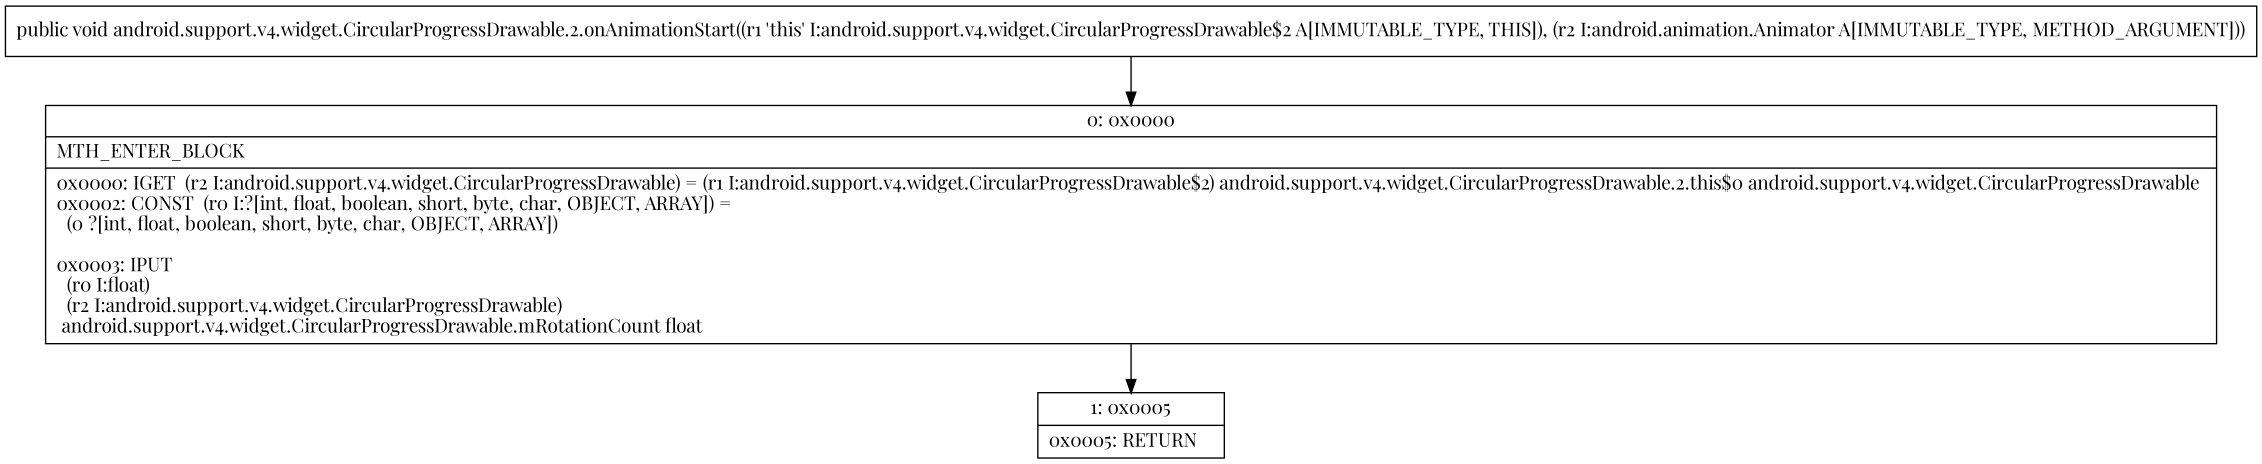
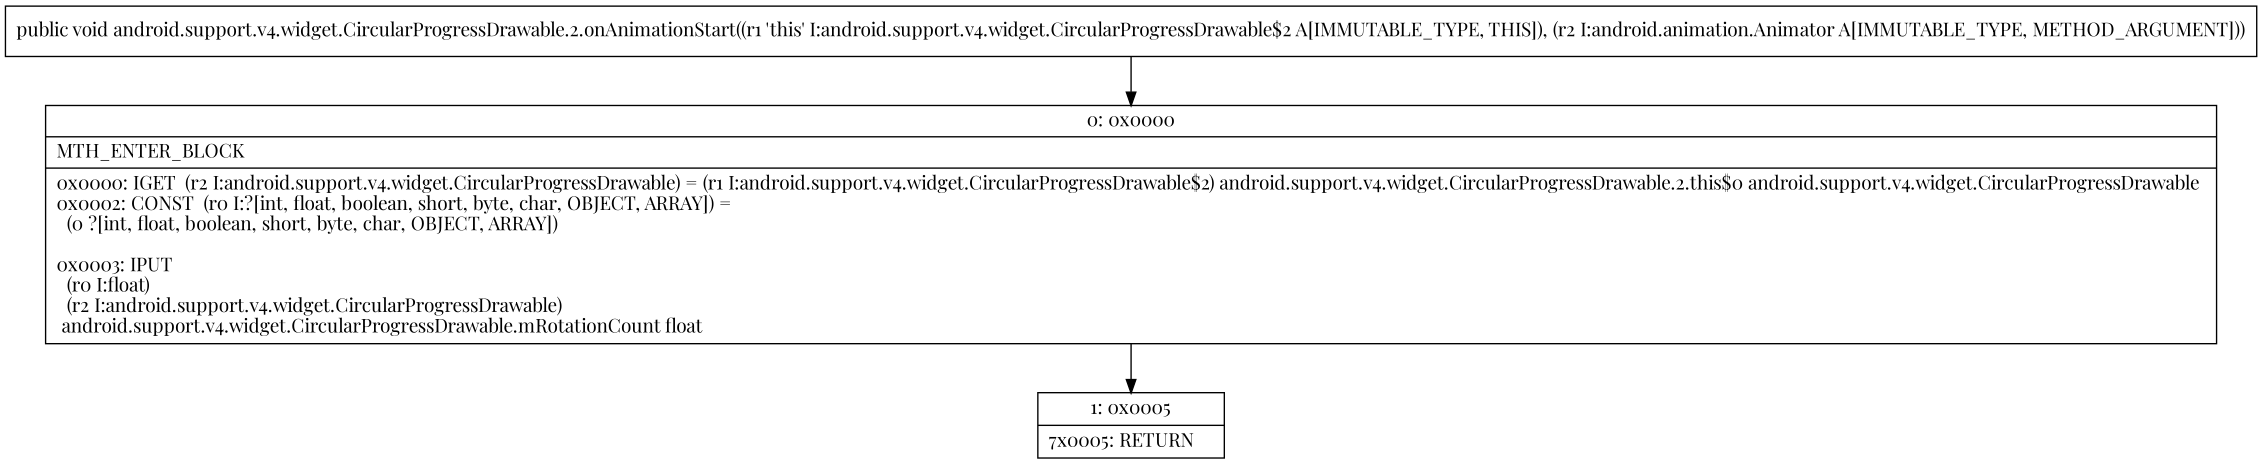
node "1: 0x0005": text "0x0005: RETURN" -> "7x0005: RETURN"
